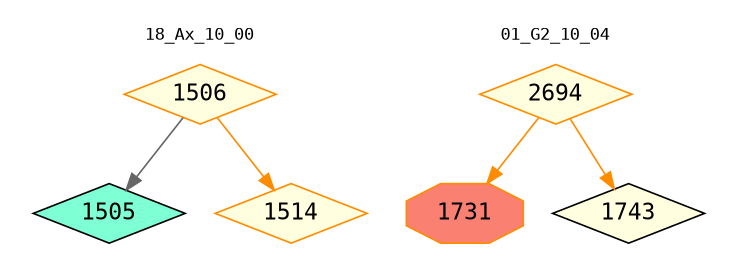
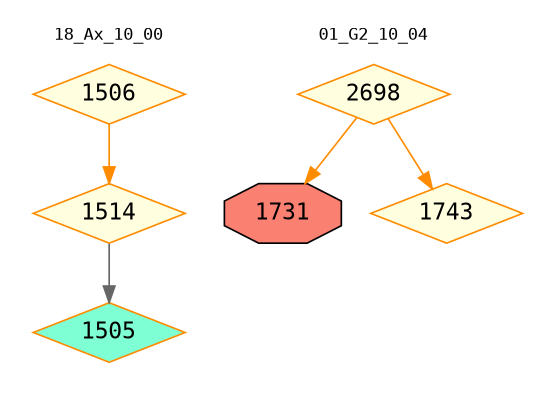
node "2694": label "2694" -> "2698"
edge "1506" -> "1505": now "1514" -> "1505"
node "1505": color black -> darkorange
node "1731": color darkorange -> black
node "1743": color black -> darkorange
